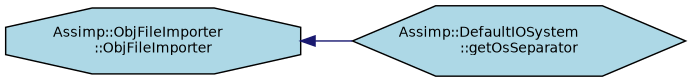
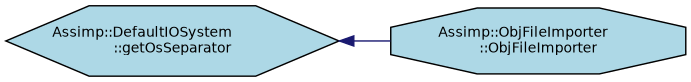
edge "Assimp::DefaultIOSystem ::getOsSeparator" -> "Assimp::ObjFileImporter ::ObjFileImporter": reversed
